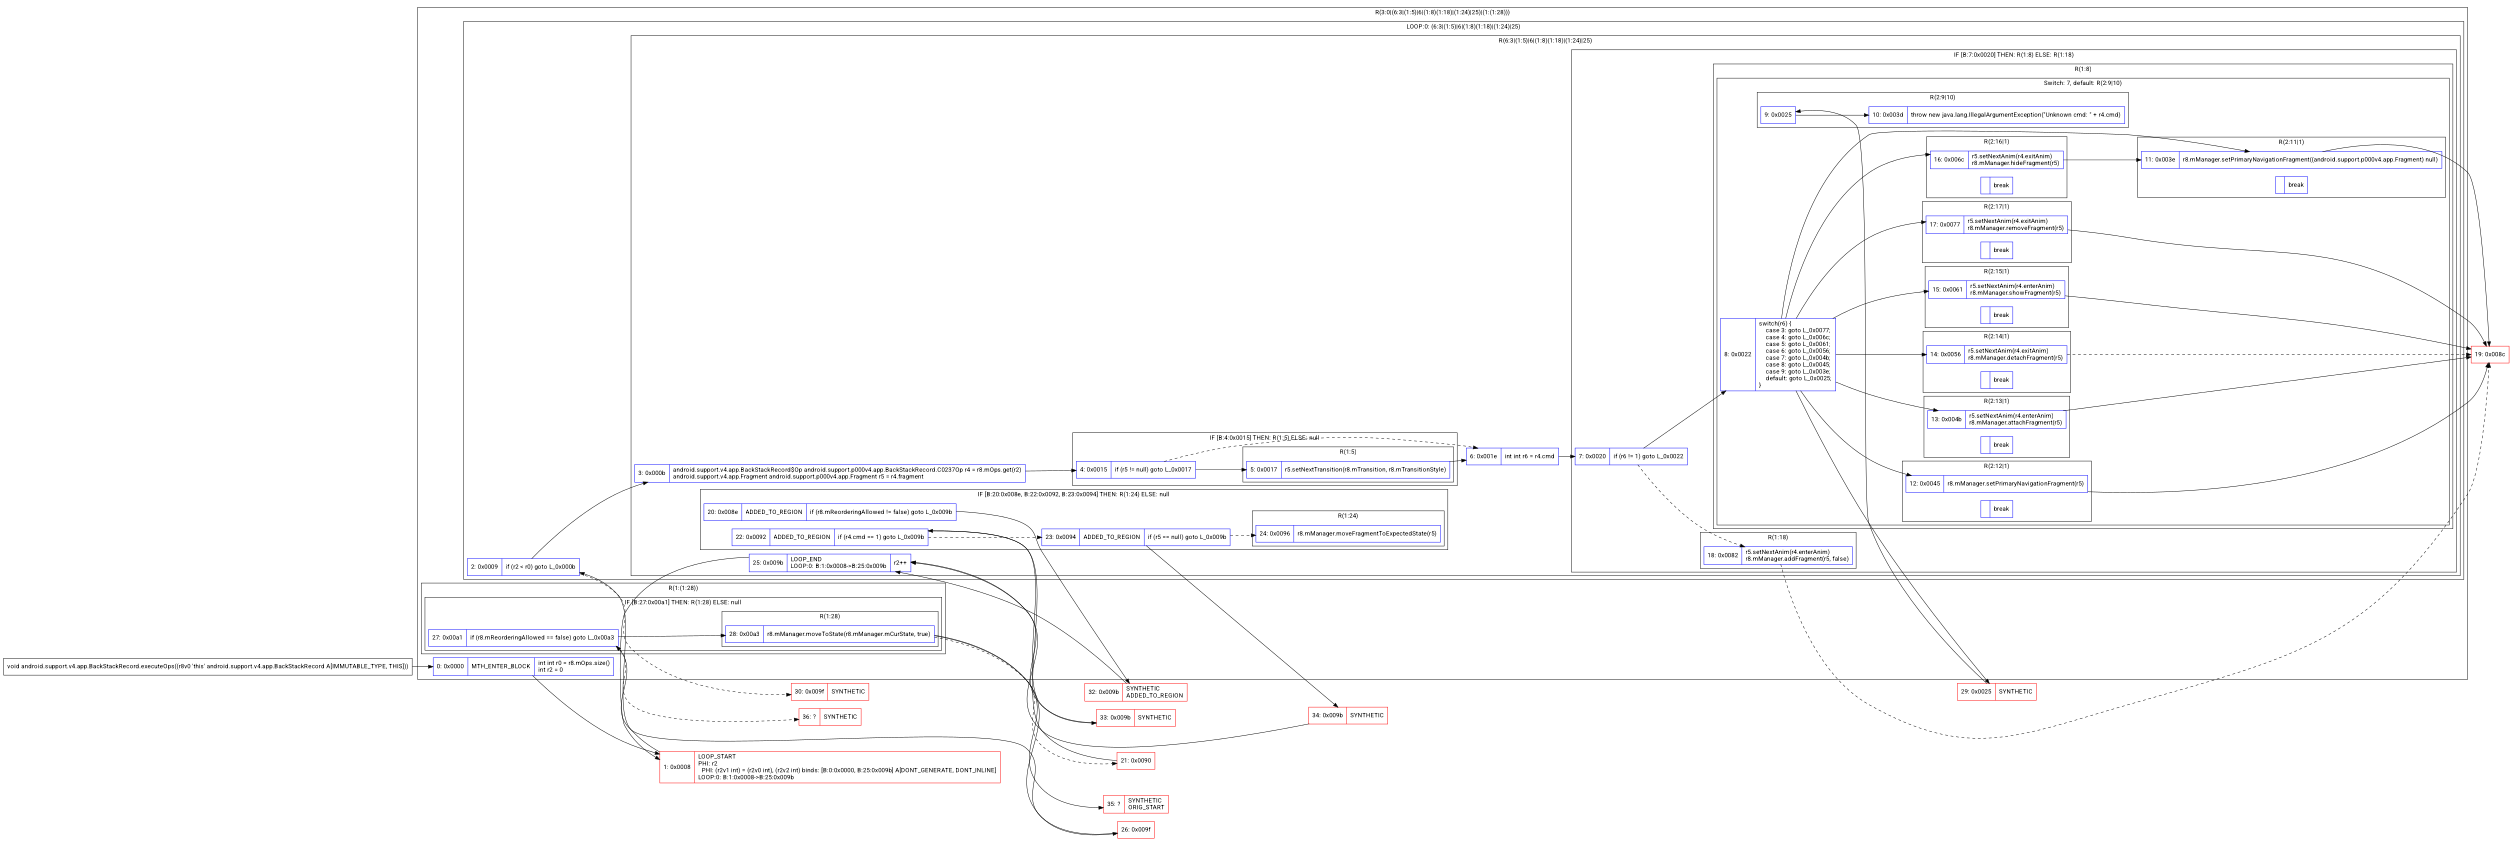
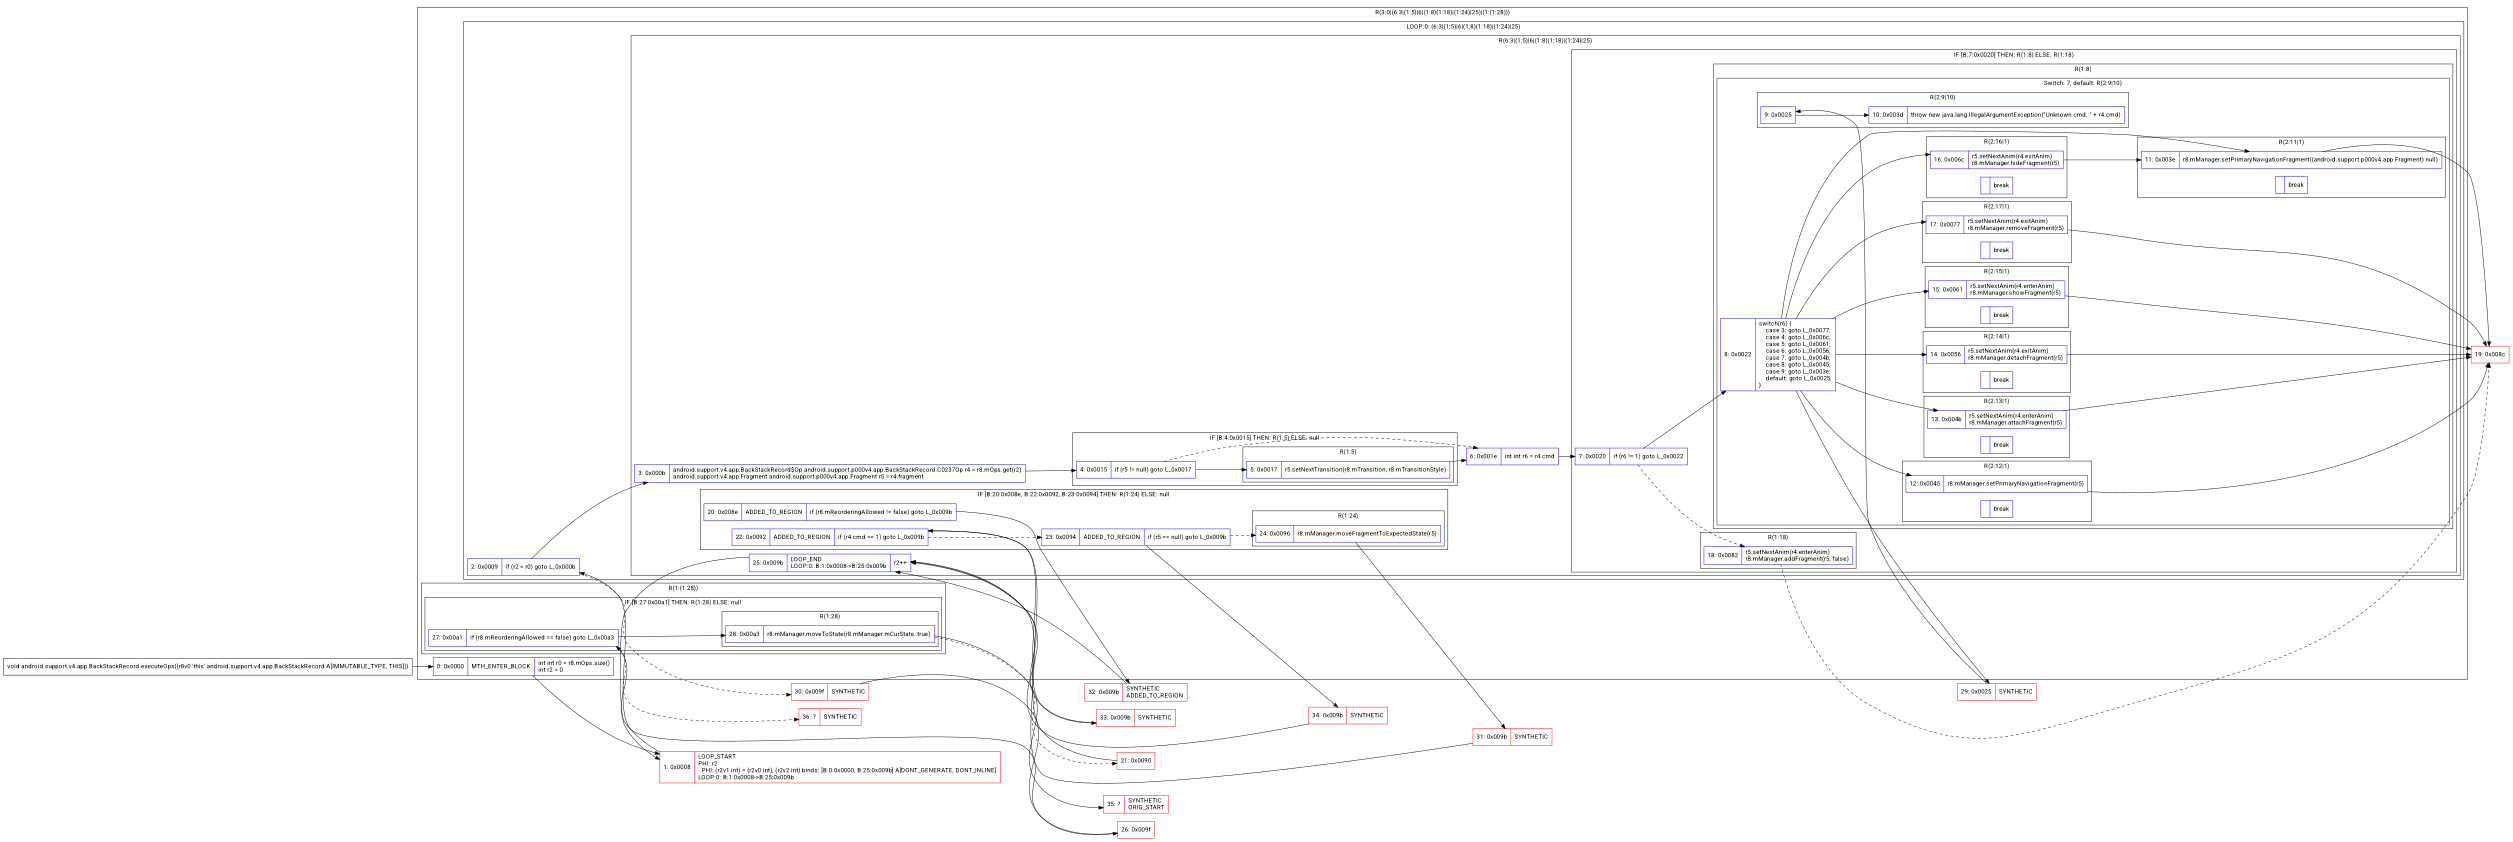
edge "14: 0x0056" -> "19: 0x008c": style dashed -> solid
node "31: 0x009b": added
edge "28: 0x00a3" -> "26: 0x009f": now "30: 0x009f" -> "26: 0x009f"
